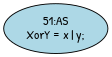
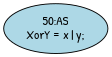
node "51:AS XorY = x | y;": label "51:AS XorY = x | y;" -> "50:AS XorY = x | y;"
